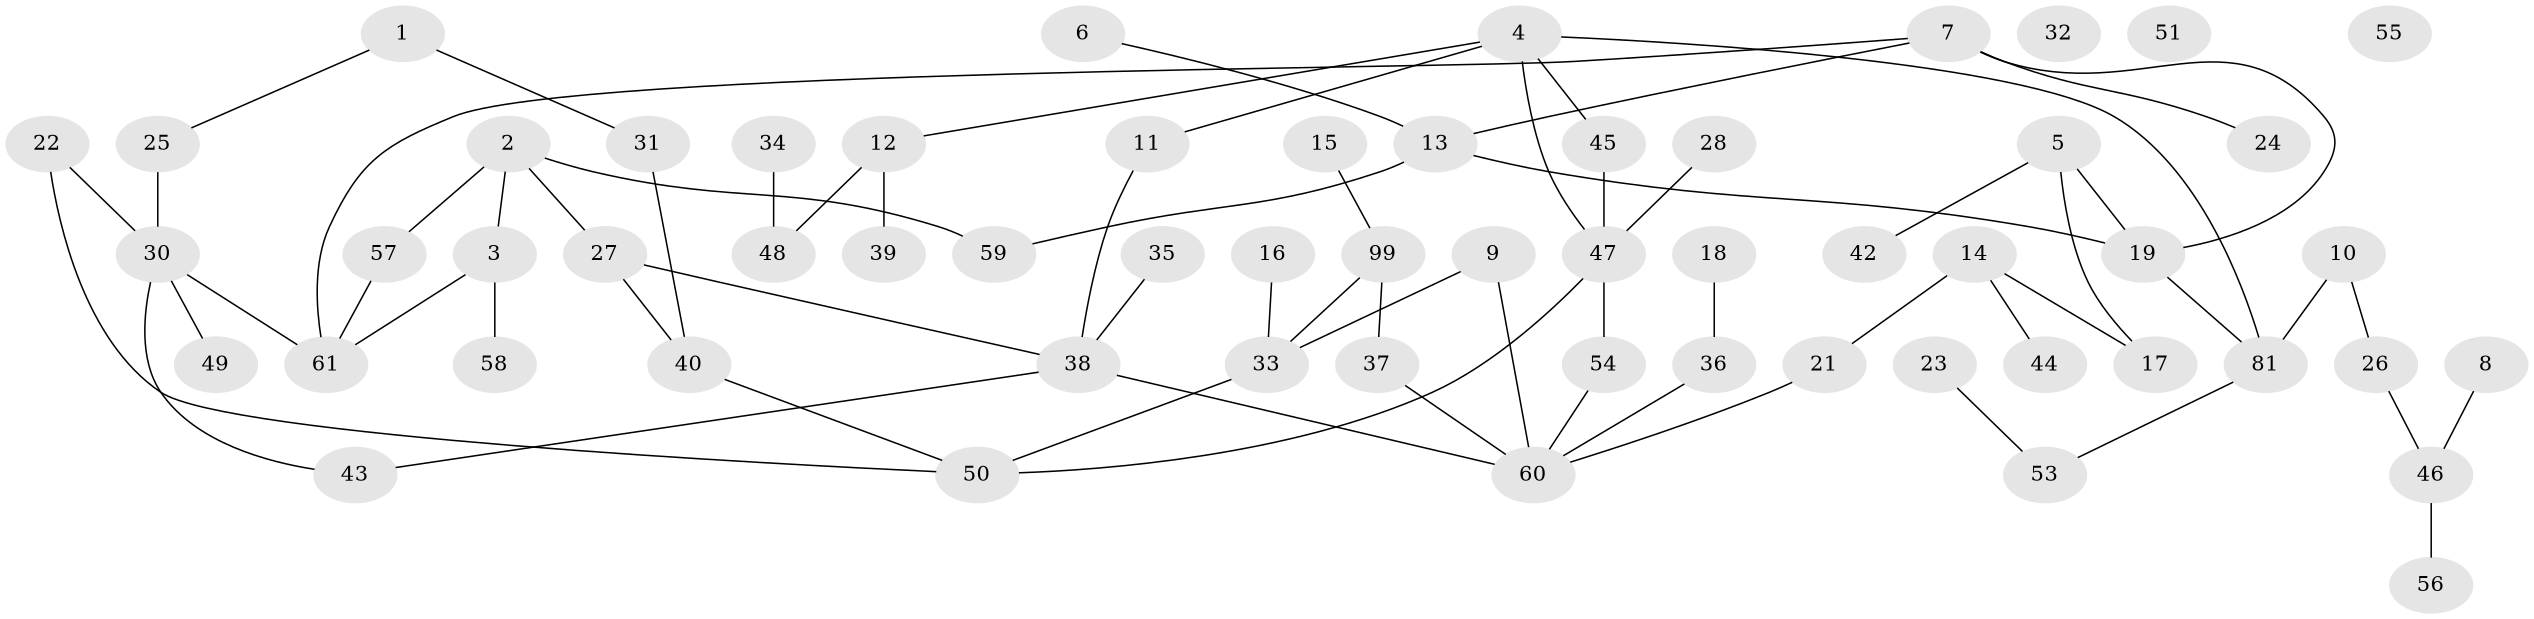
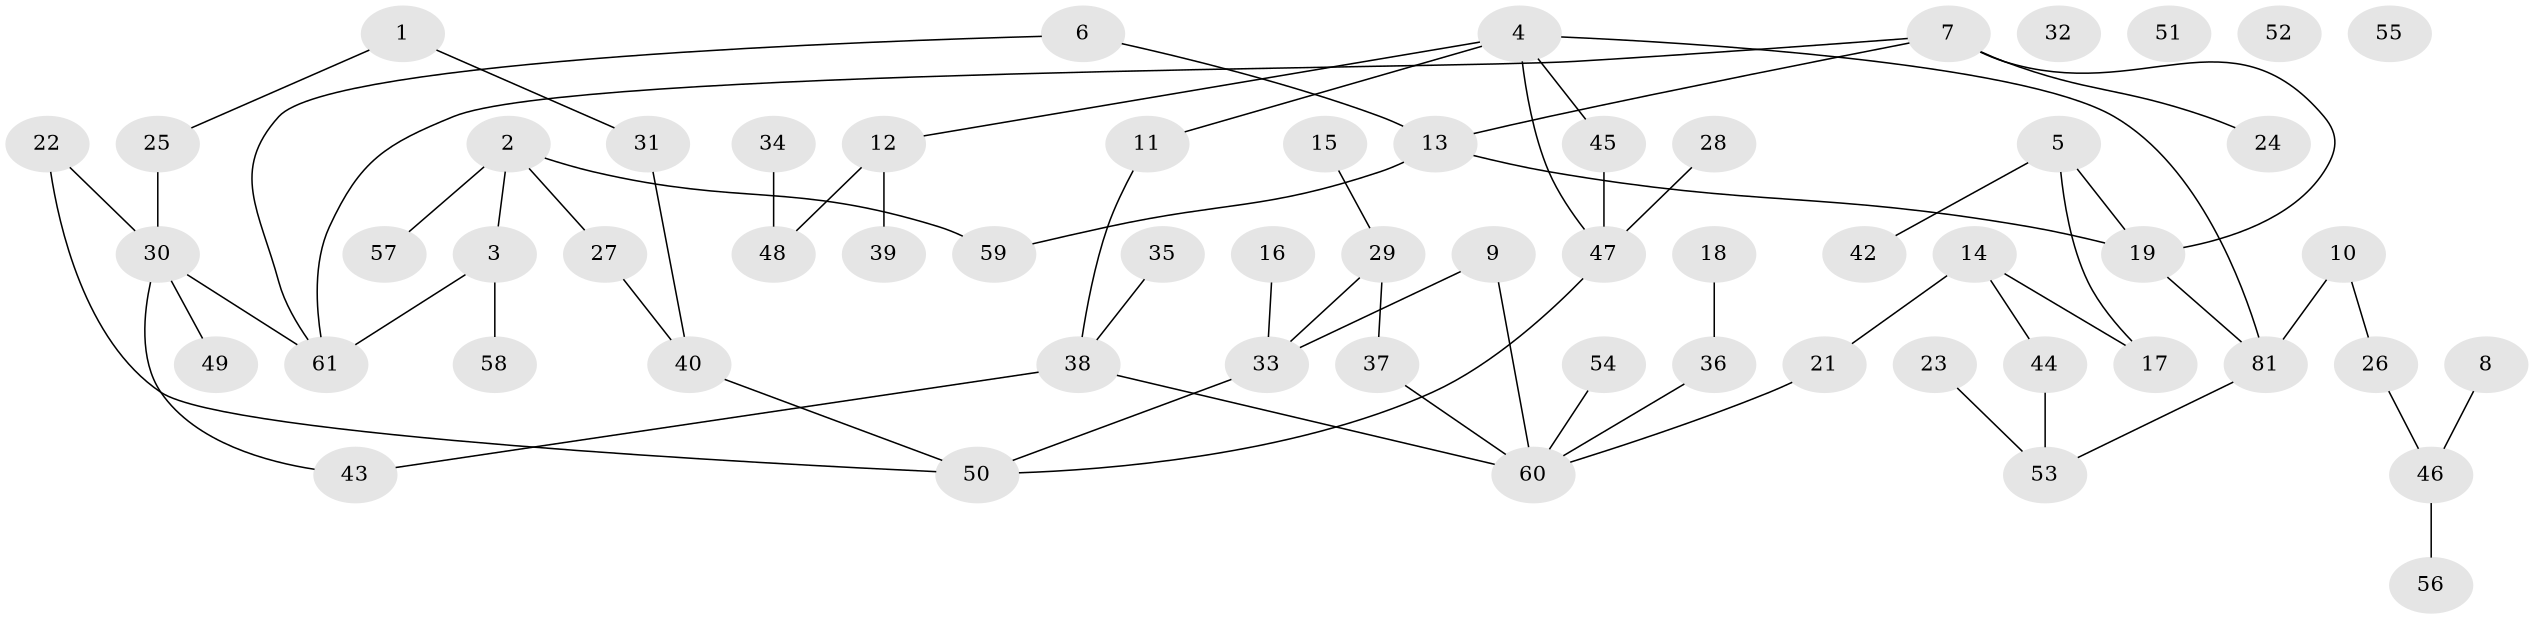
node "52": added
node "99": label "99" -> "29"
edge "57" -- "61": now "6" -- "61"
edge "27" -- "38": removed
edge "47" -- "54": removed
edge "44" -- "53": added
